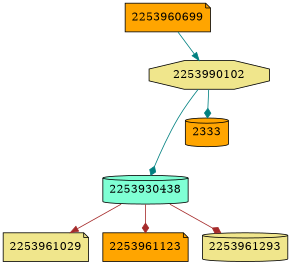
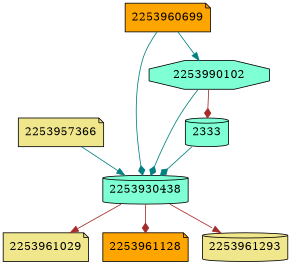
node "2253990102": fillcolor khaki -> aquamarine
edge "2253960699" -> "2253930438": added
edge "2253990102" -> "2333": color teal -> brown
node "2253957366": added
node "2333": fillcolor orange -> aquamarine
edge "2333" -> "2253930438": added
edge "2253930438" -> "2253961293": arrowhead diamond -> normal
node "2253961123": label "2253961123" -> "2253961128"
